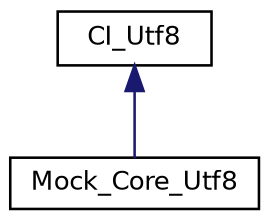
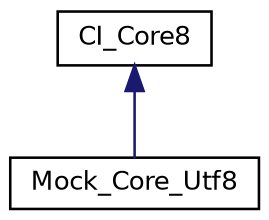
node "CI_Utf8": label "CI_Utf8" -> "CI_Core8"
